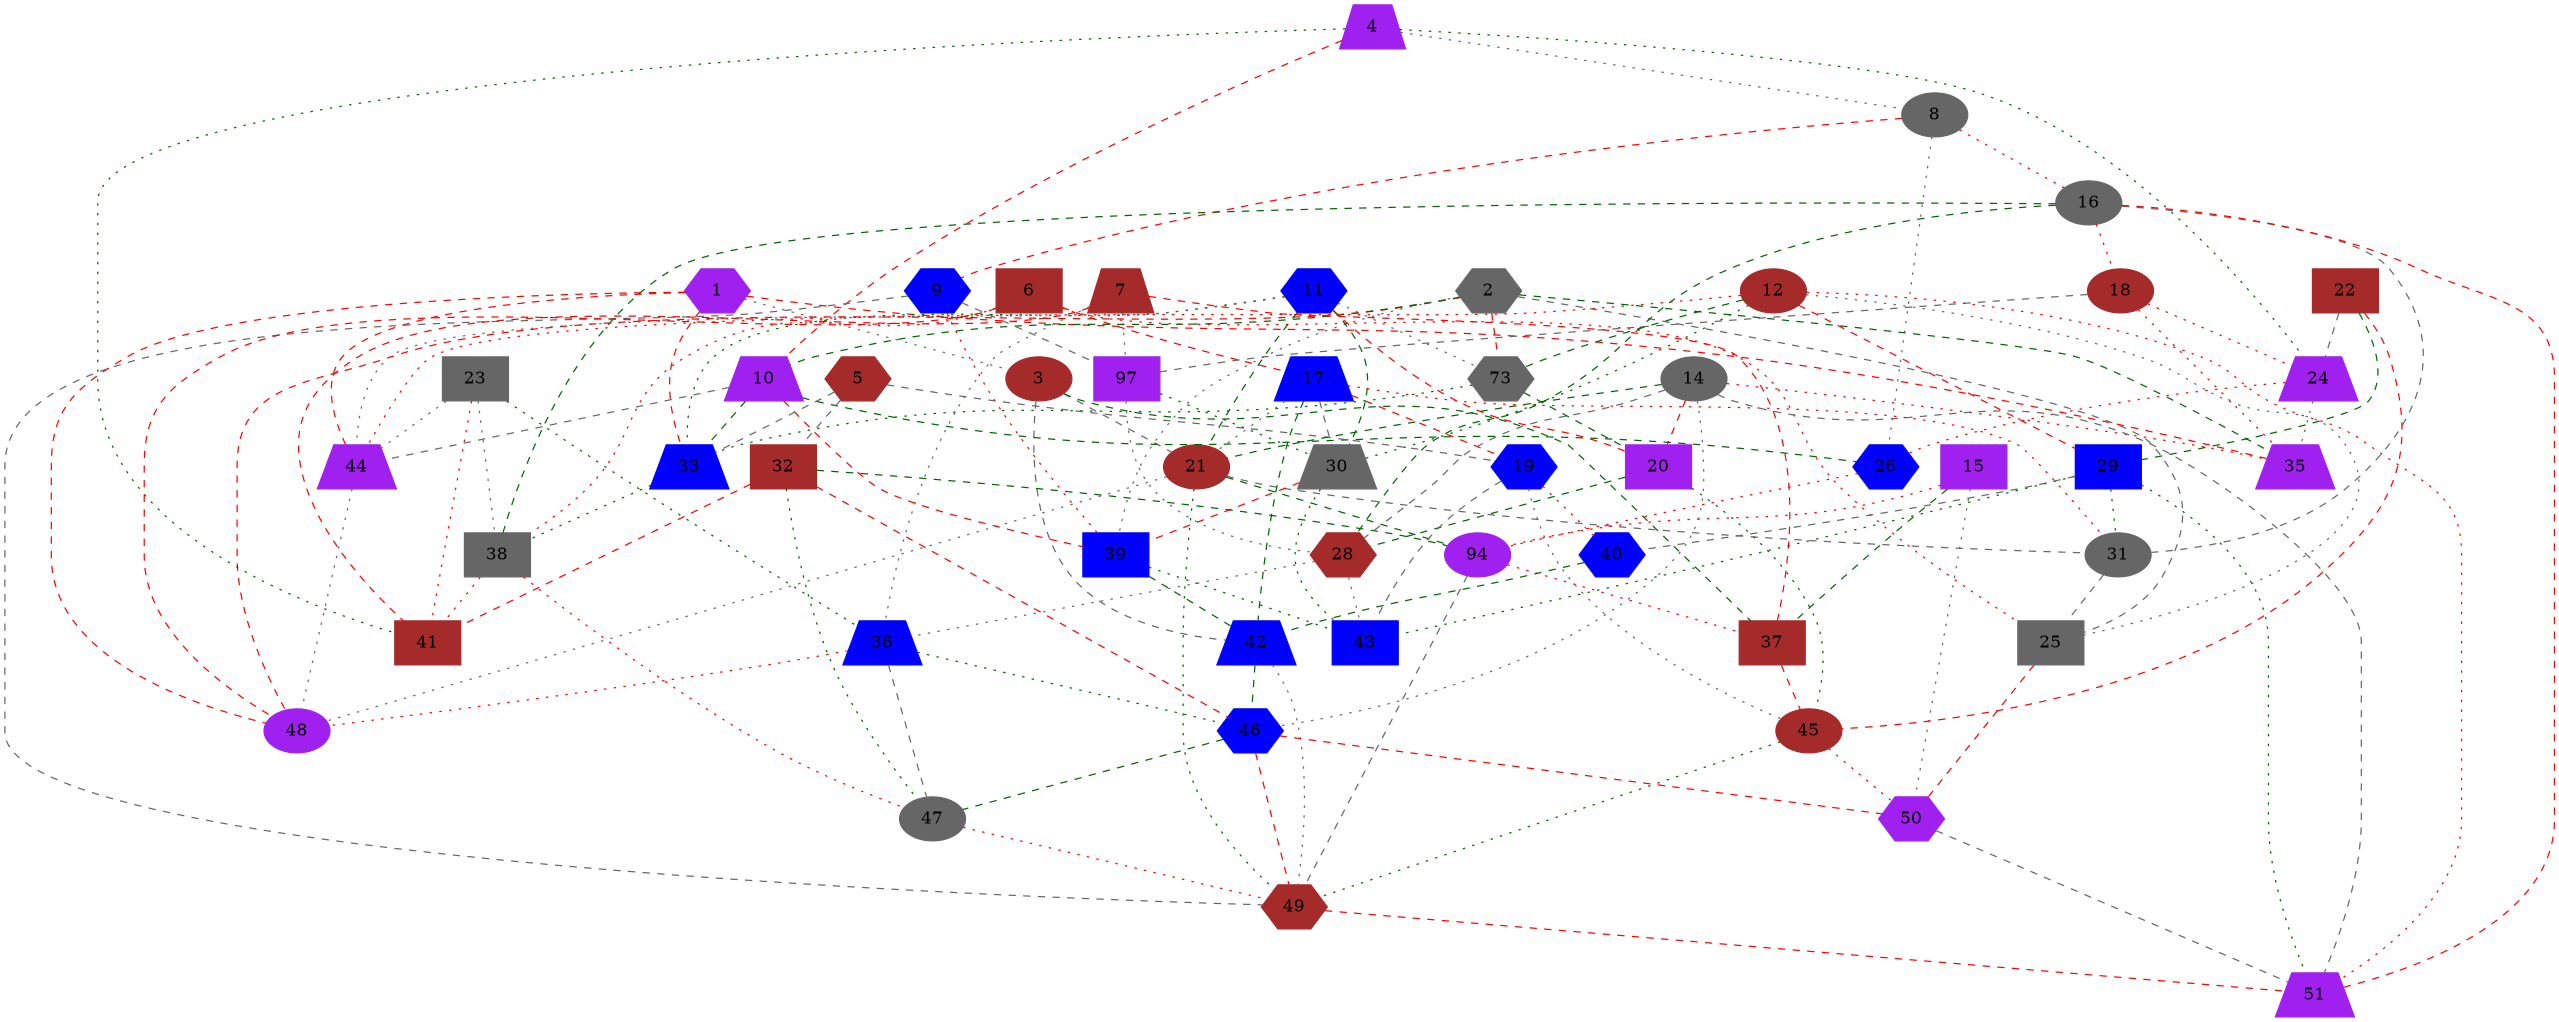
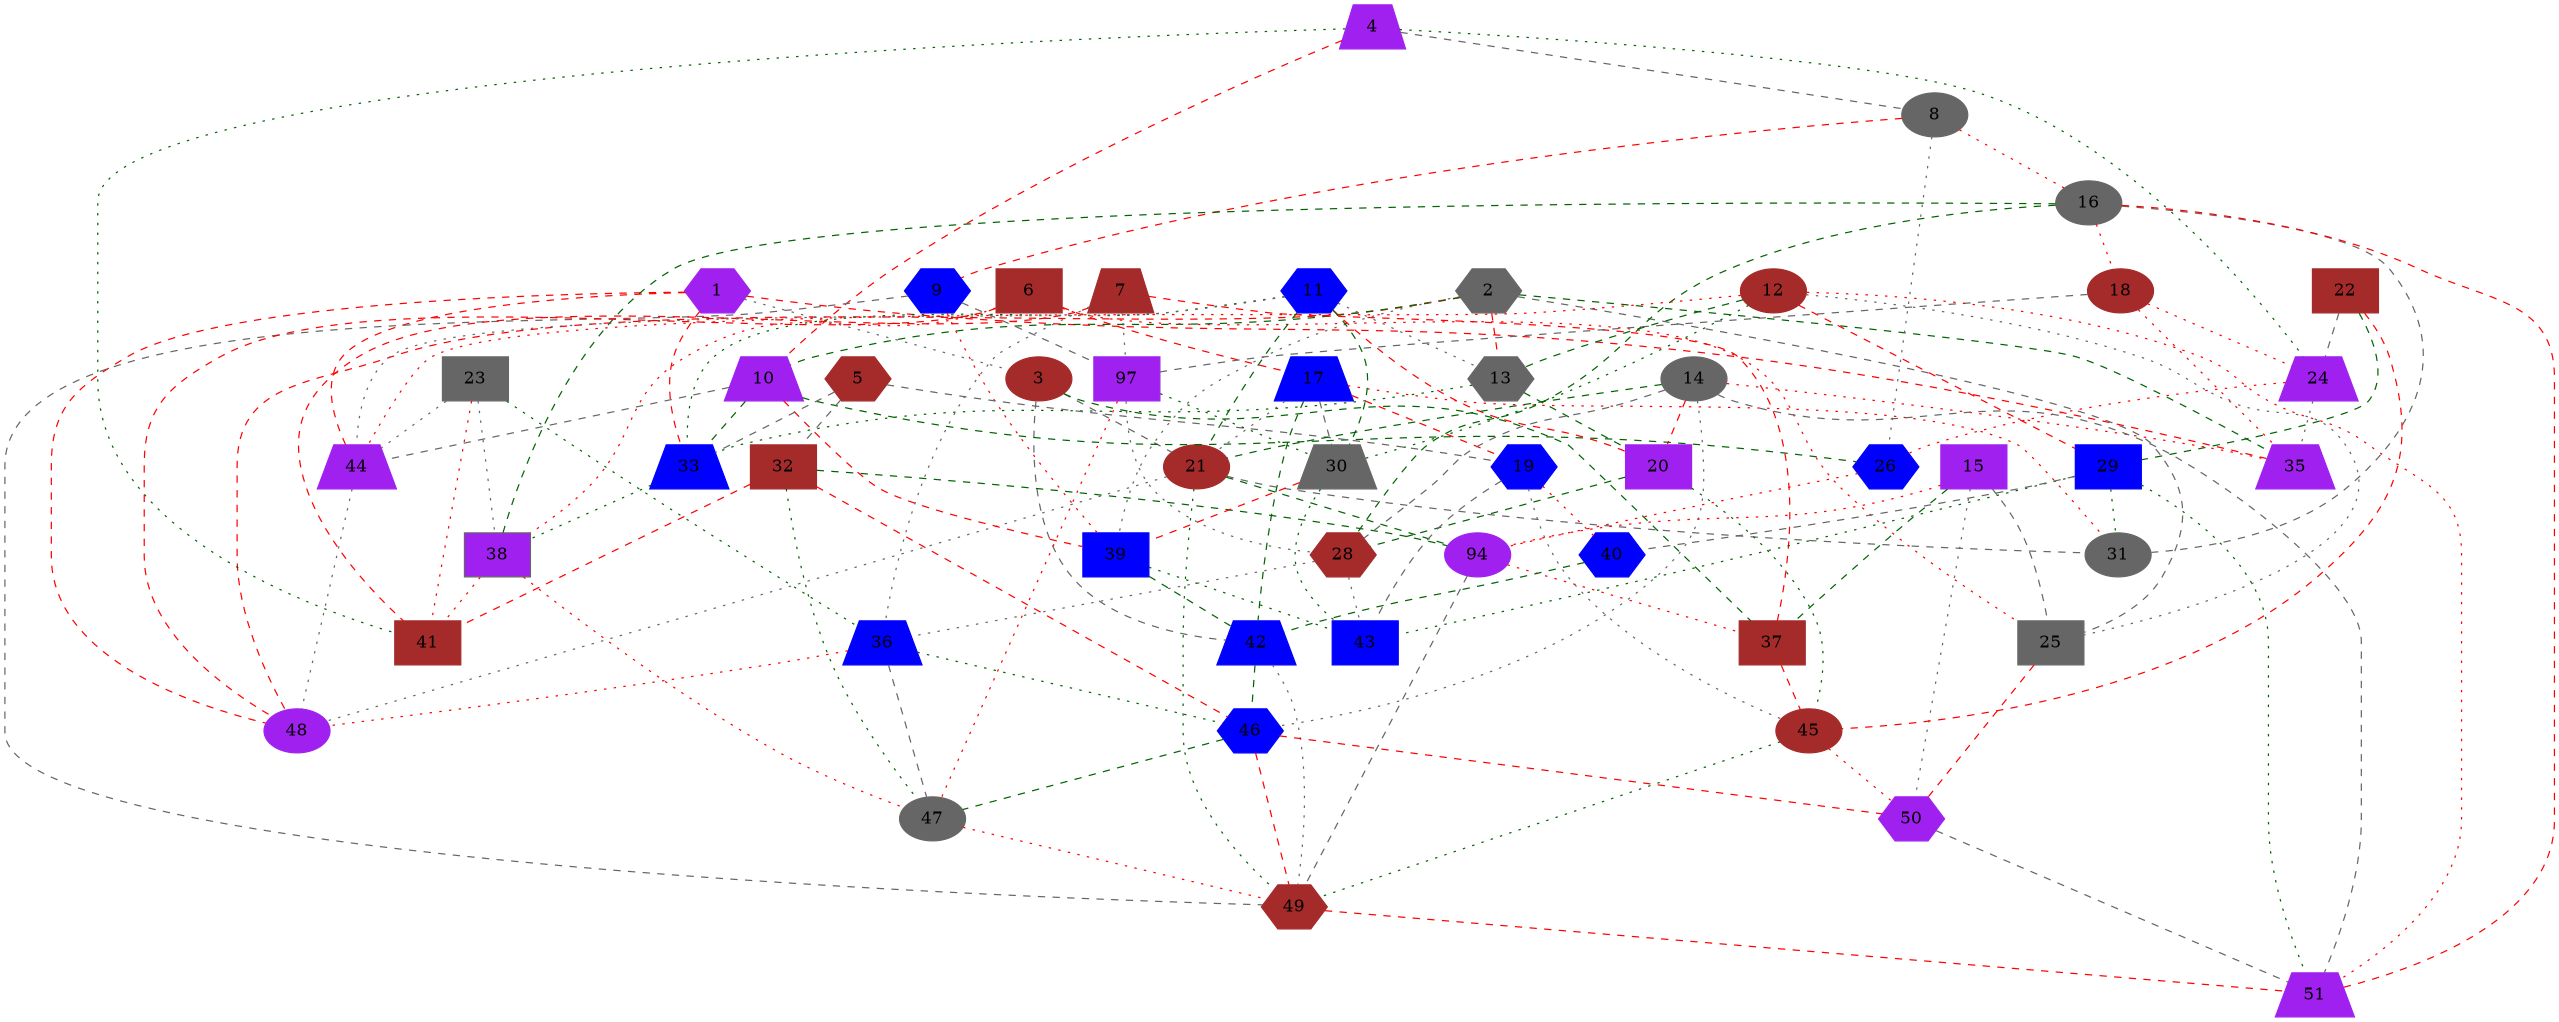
edge "4" -- "8": style dotted -> dashed
node "73": label "73" -> "13"
node "38": fillcolor gray40 -> purple
edge "97" -- "47": added
edge "31" -- "25": now "15" -- "25"
